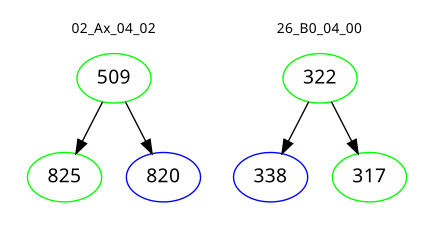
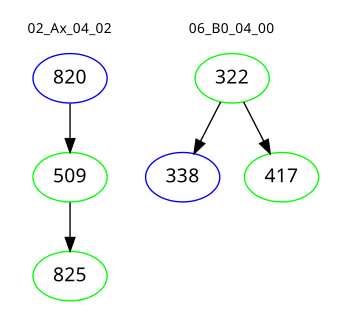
cluster "26_B0_04_00": label "26_B0_04_00" -> "06_B0_04_00"
edge "509" -> "820": reversed
node "317": label "317" -> "417"
